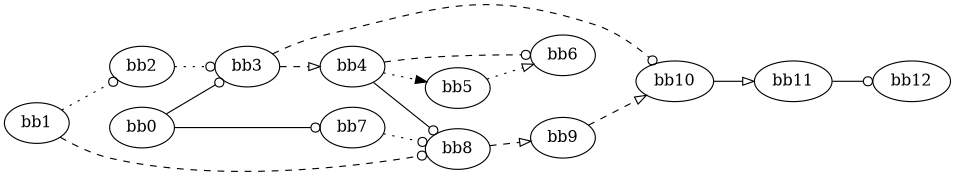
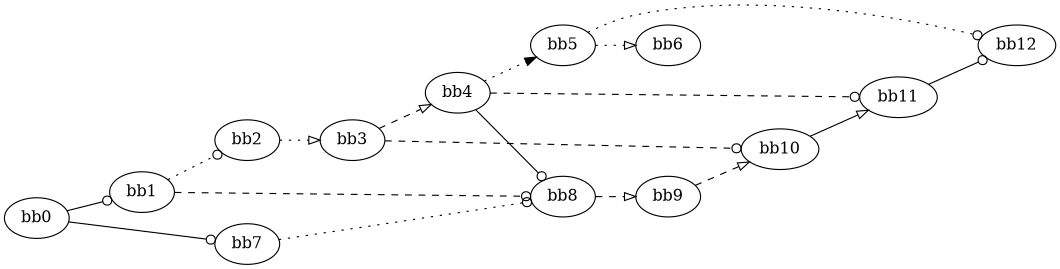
edge "bb5" -> "bb12": added
edge "bb4" -> "bb6": now "bb4" -> "bb11"
edge "bb2" -> "bb3": arrowhead odot -> onormal
edge "bb0" -> "bb3": now "bb0" -> "bb1"
